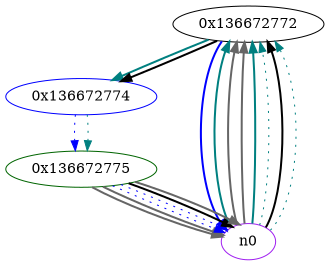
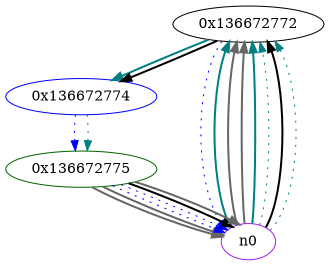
edge "0x136672772" -> "n0": style bold -> dotted
